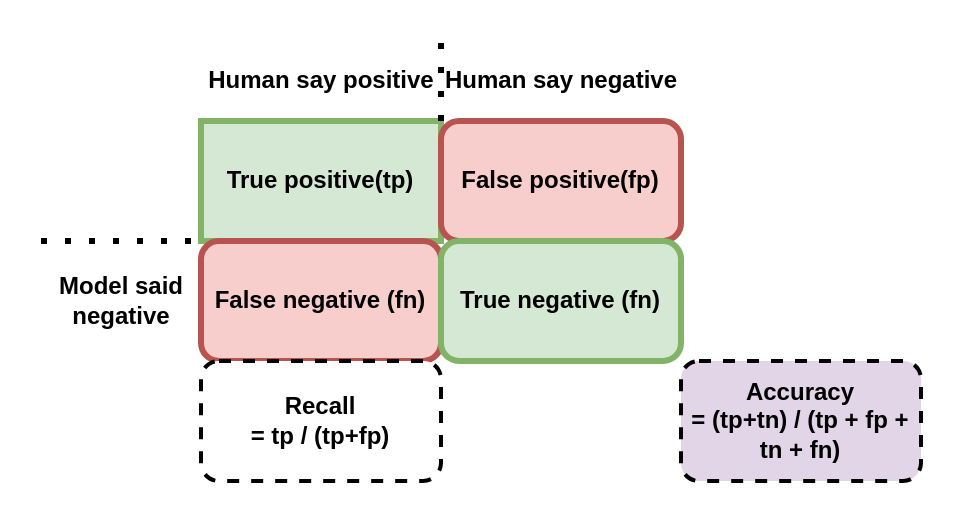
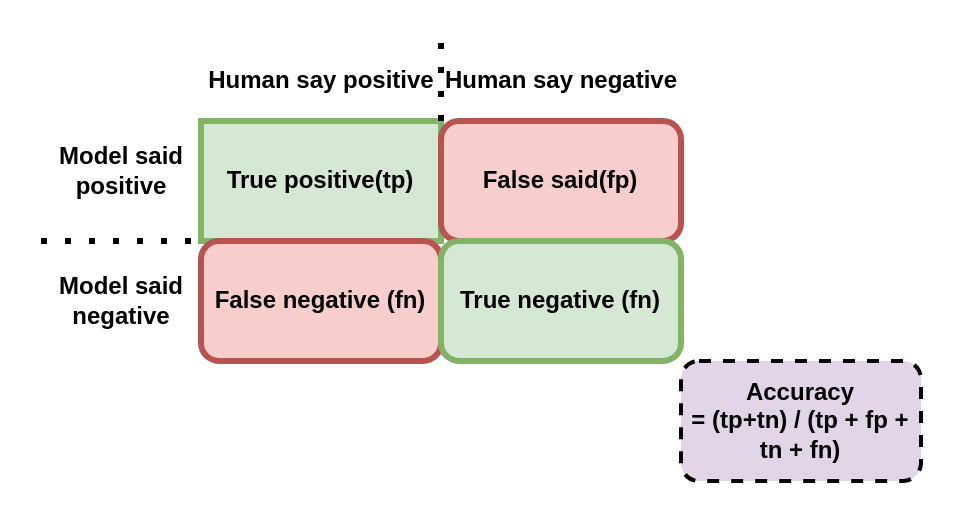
node "Model said positive": added
node "False positive(fp)": label "False positive(fp)" -> "False said(fp)"
node "Recall = tp / (tp+fp)": removed
